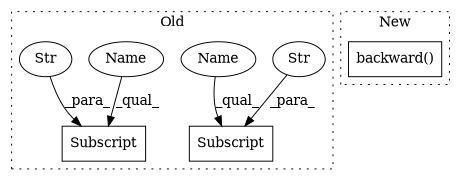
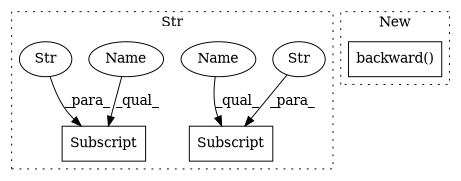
cluster "Old": label "Old" -> "Str"
